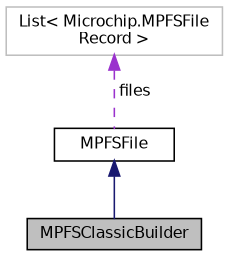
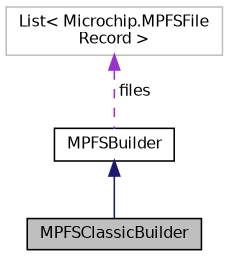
node "MPFSFile": label "MPFSFile" -> "MPFSBuilder"
